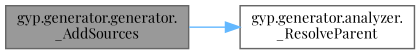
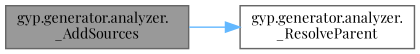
node "gyp.generator.generator. _AddSources": label "gyp.generator.generator. _AddSources" -> "gyp.generator.analyzer. _AddSources"
